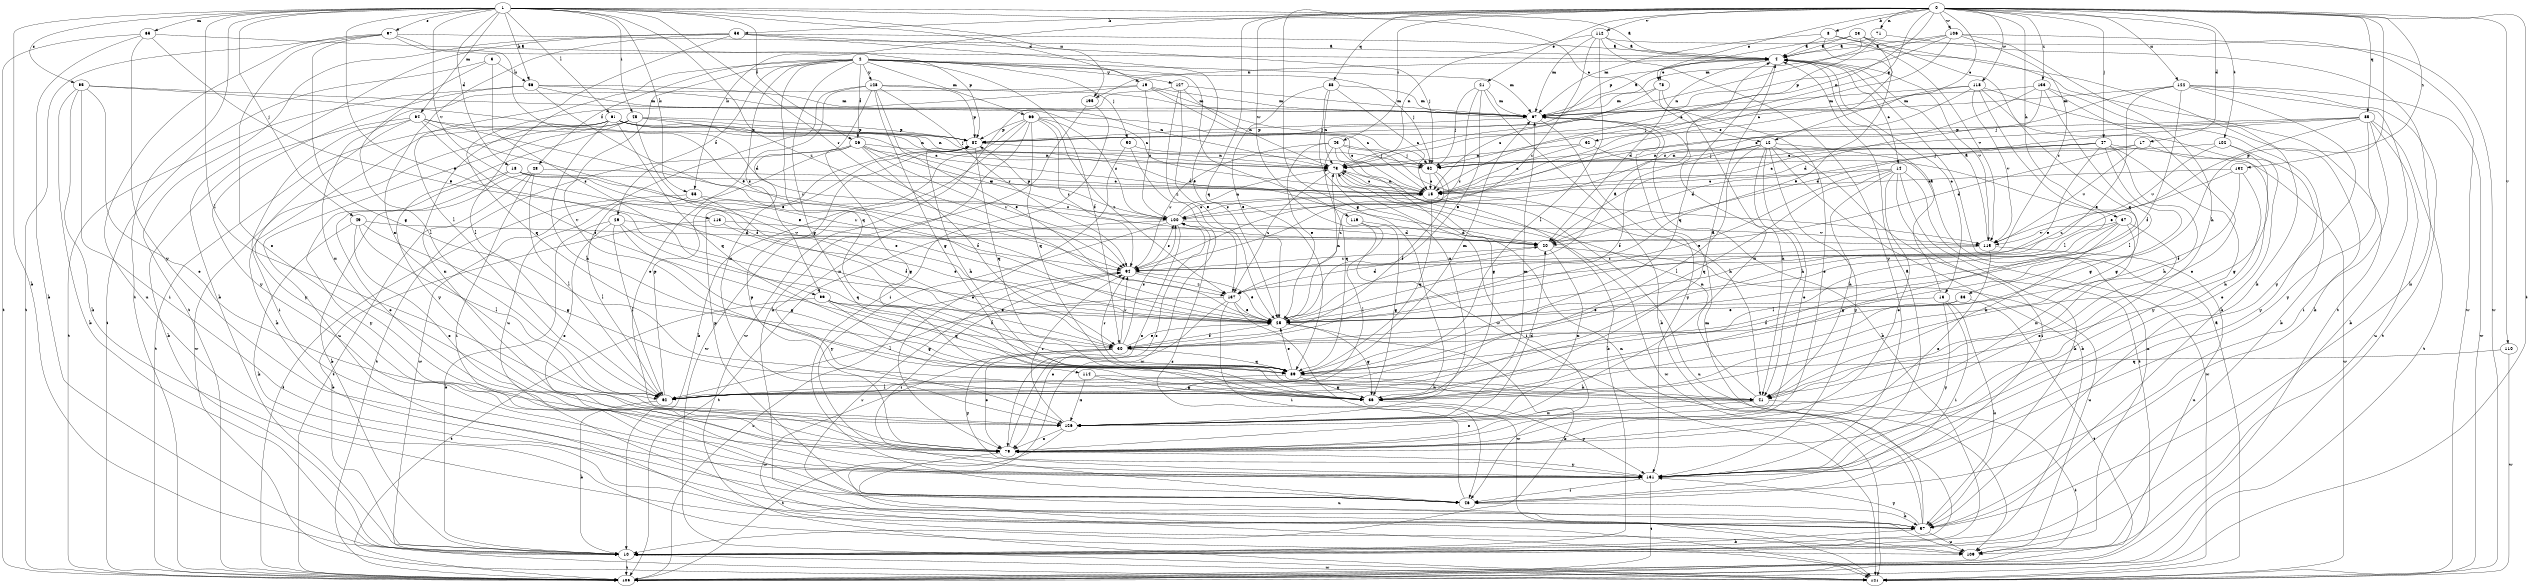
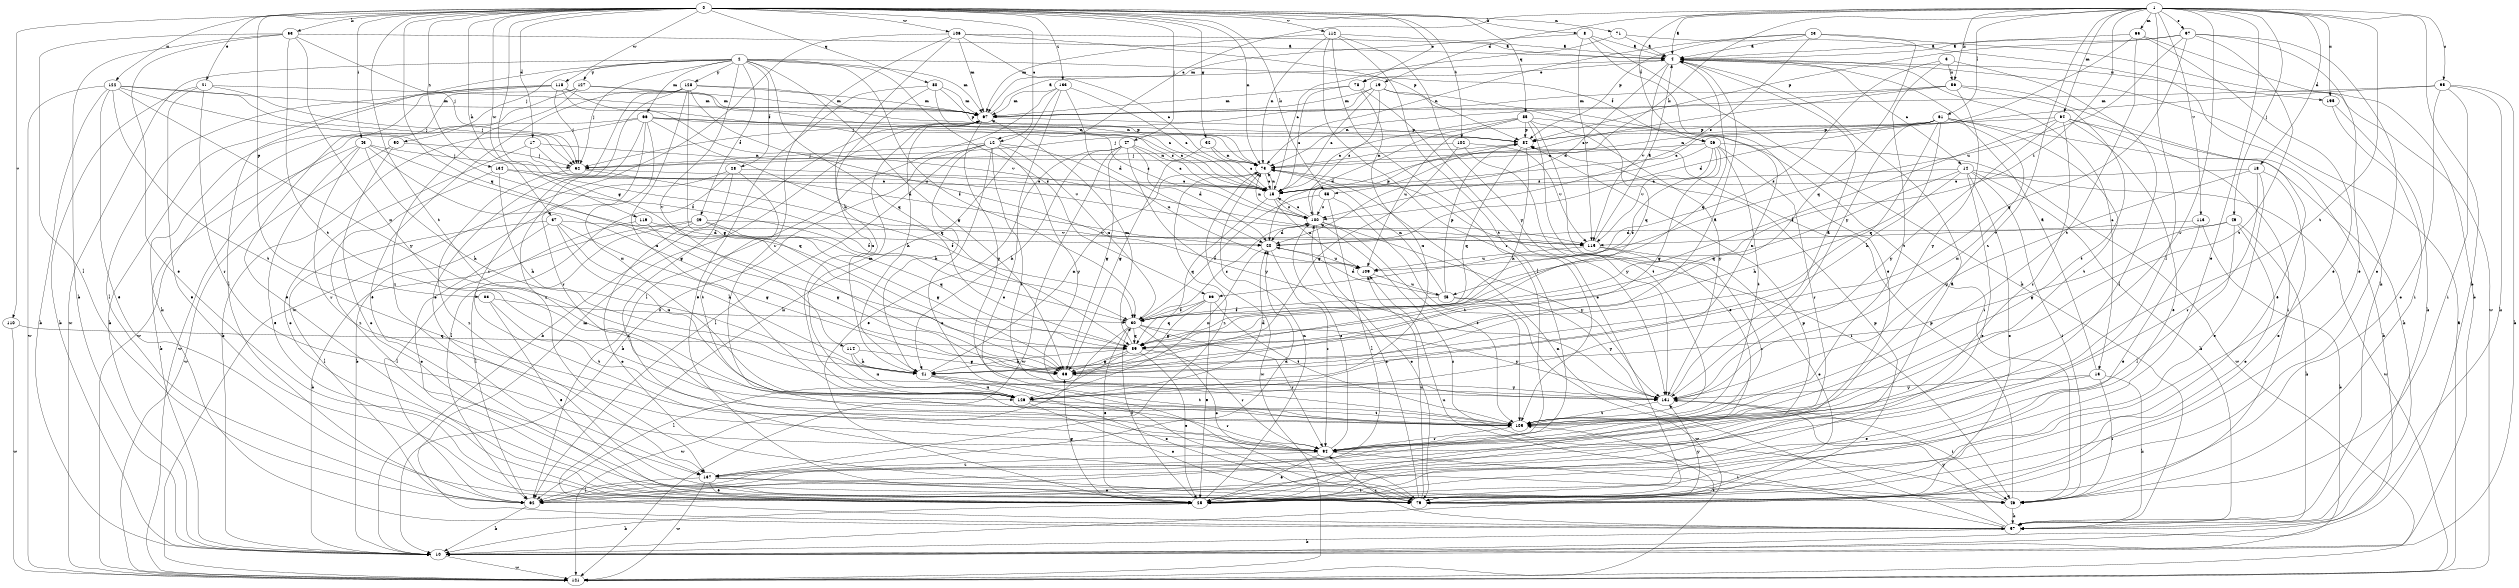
node "88": label "88" -> "80"
edge "12" -> "30": label "f" -> "x"
edge "45" -> "109": reversed
